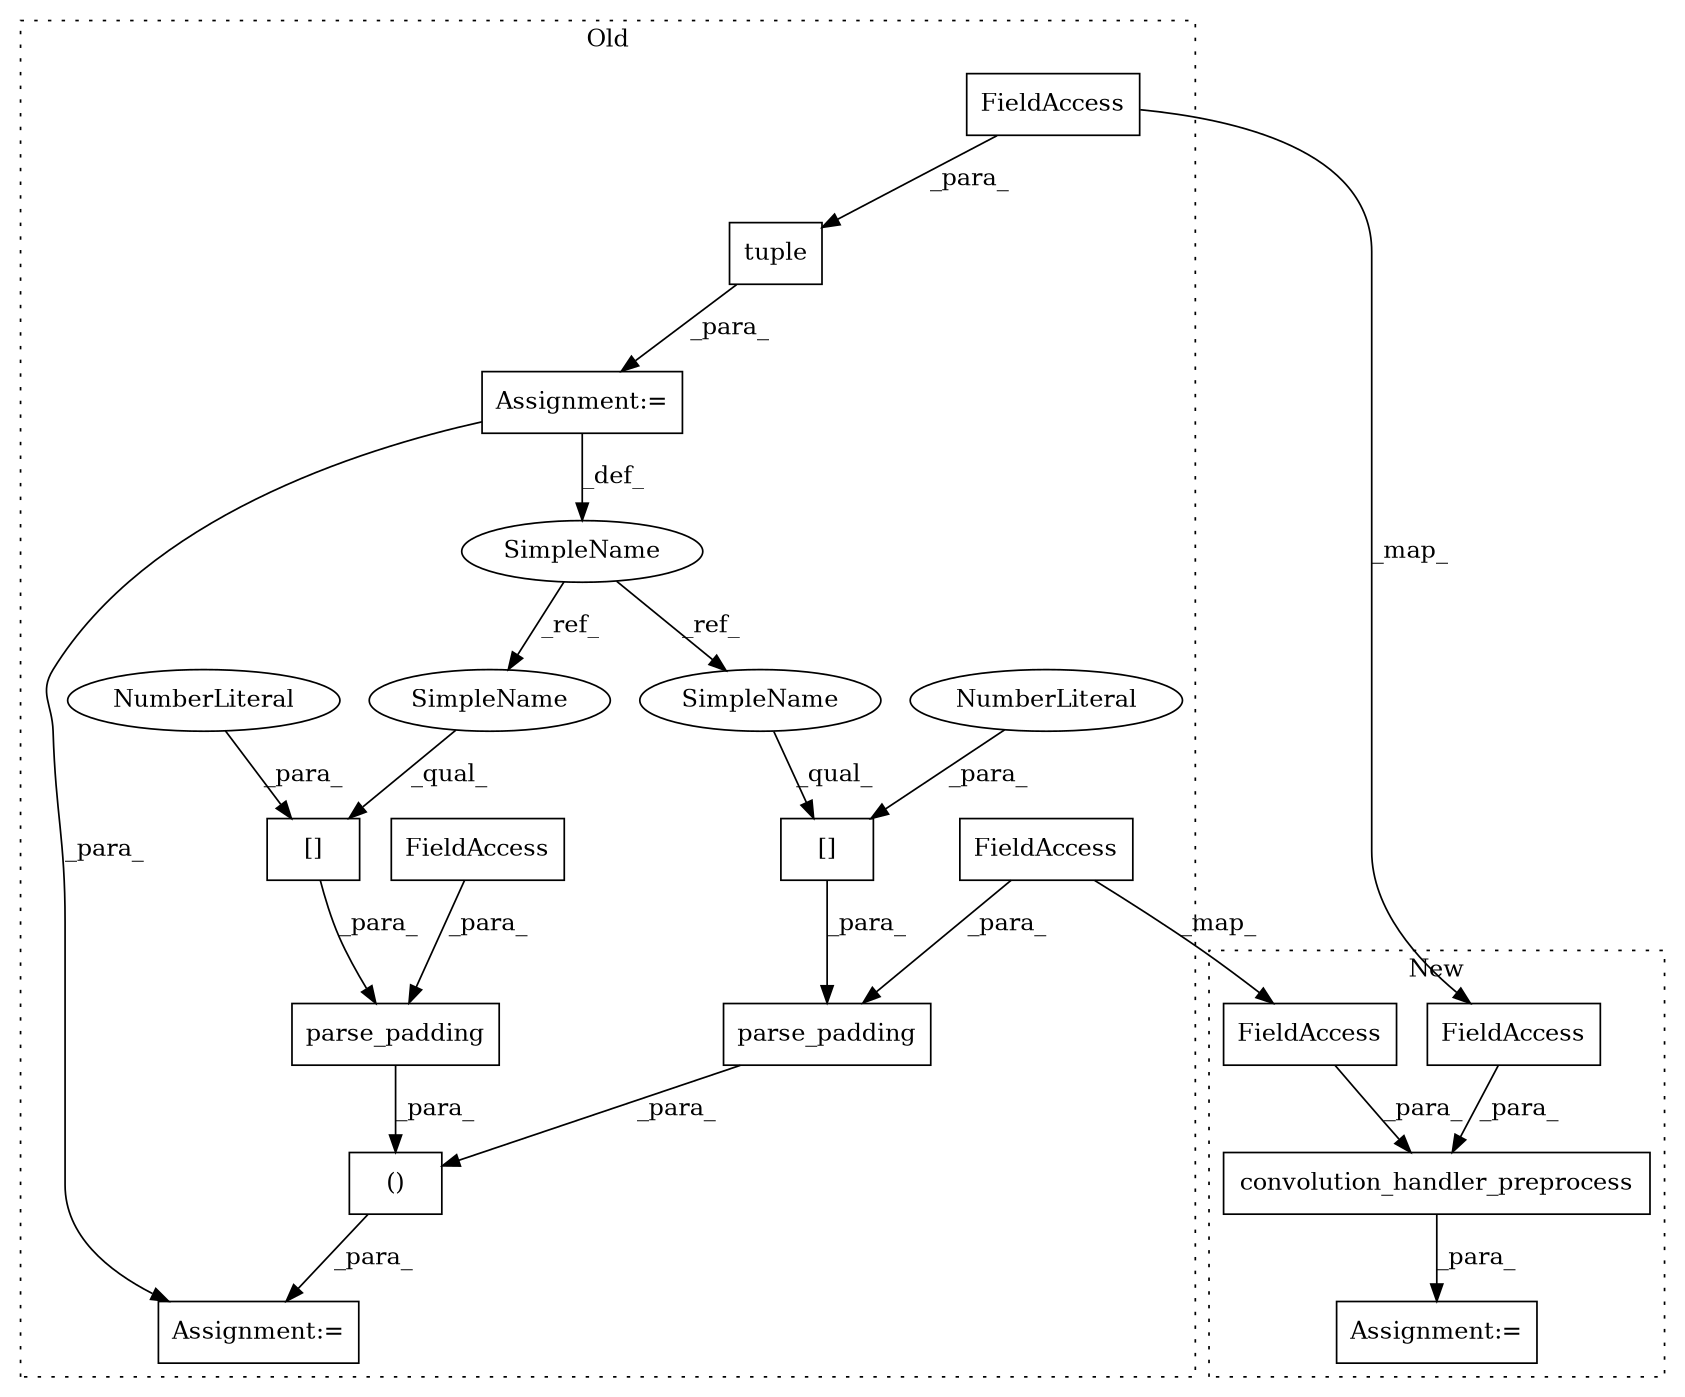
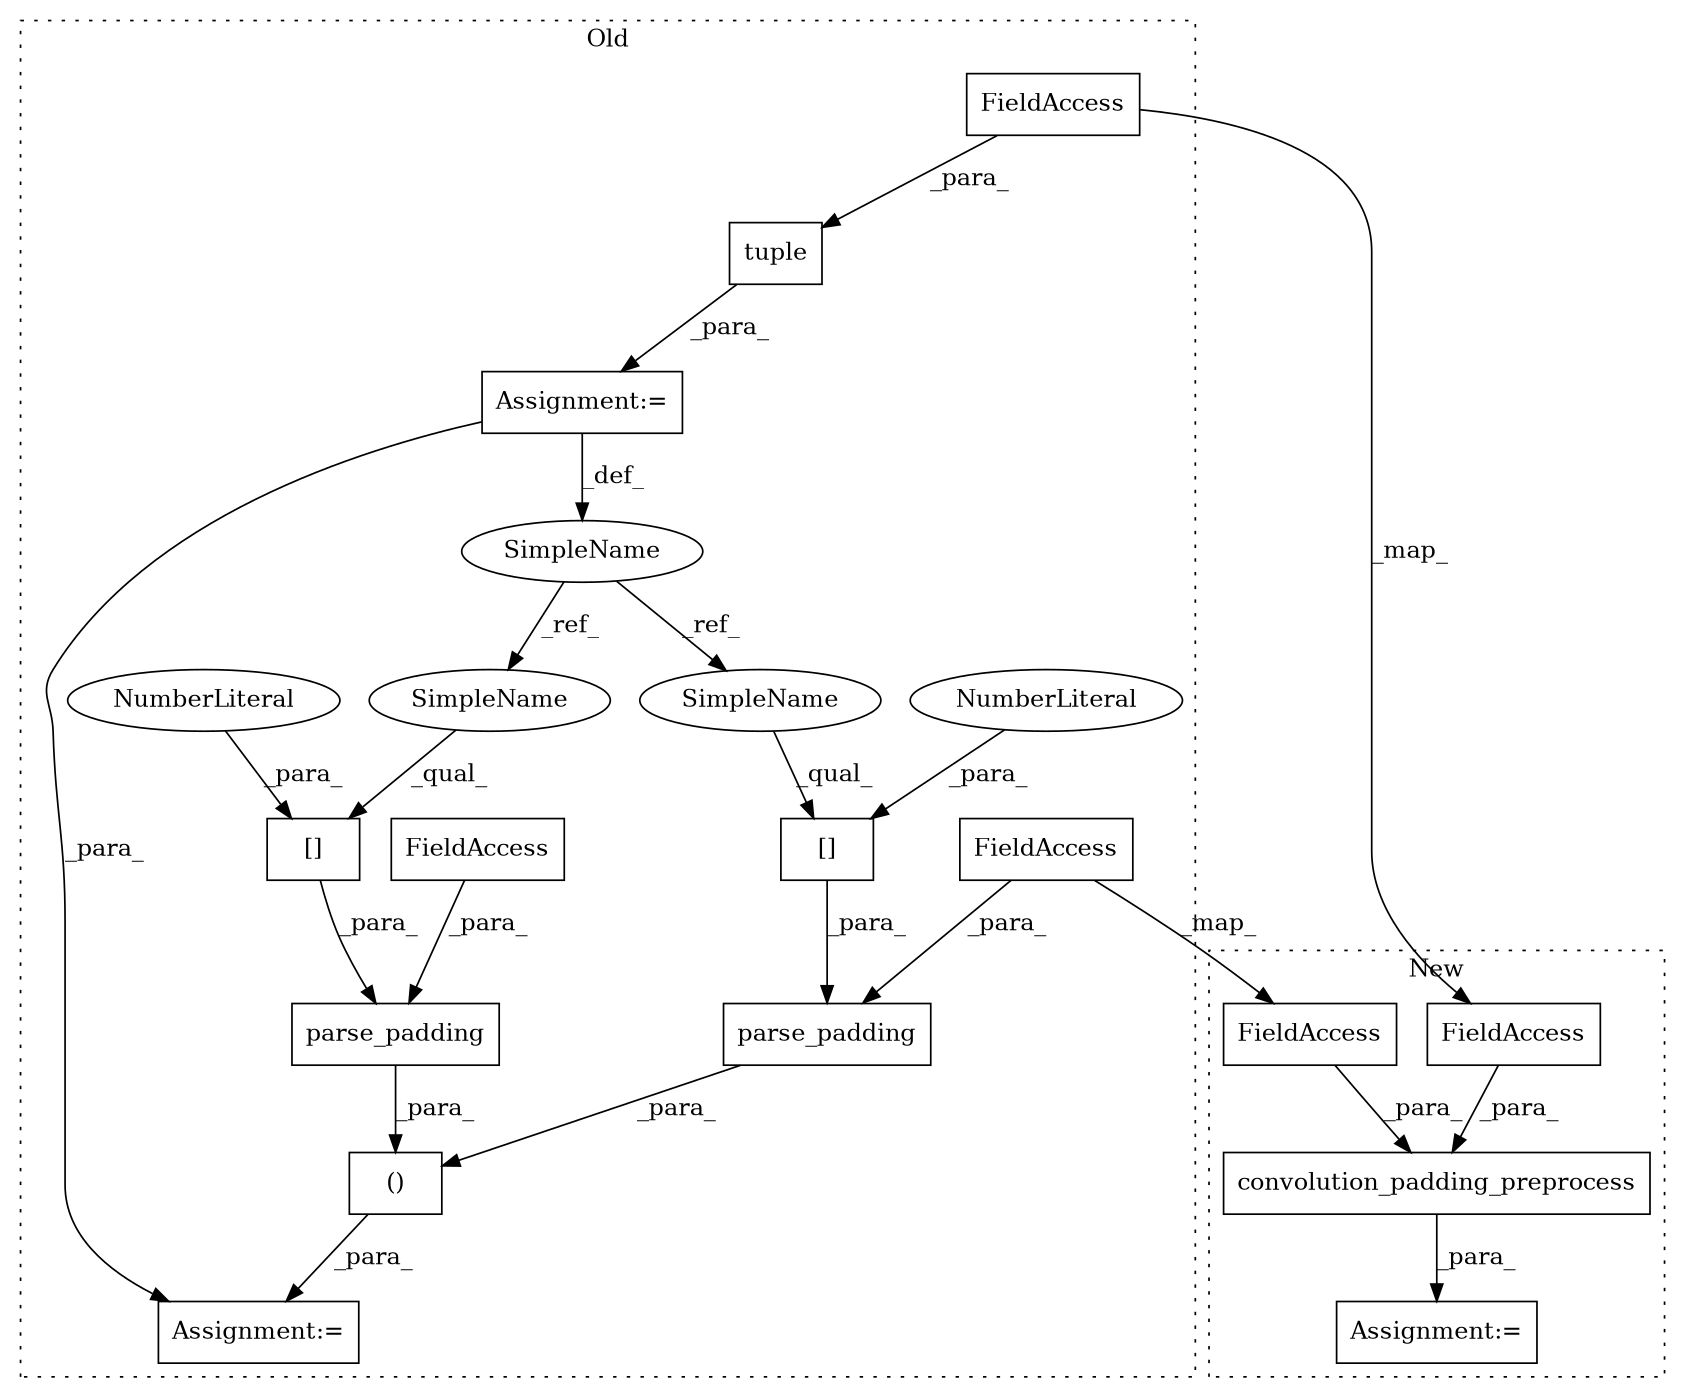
node "convolution_handler_preprocess": label "convolution_handler_preprocess" -> "convolution_padding_preprocess"
